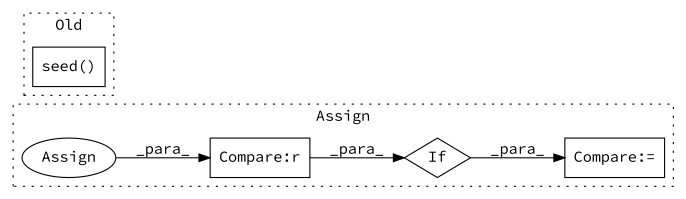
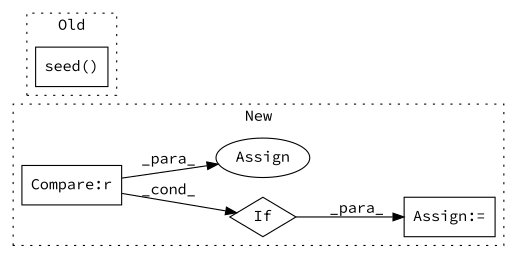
cluster "Assign": label "Assign" -> "New"
edge "Compare:r" -> "If": label "_para_" -> "_cond_"
edge "Assign" -> "Compare:r": reversed
node "Compare:=": label "Compare:=" -> "Assign:="
